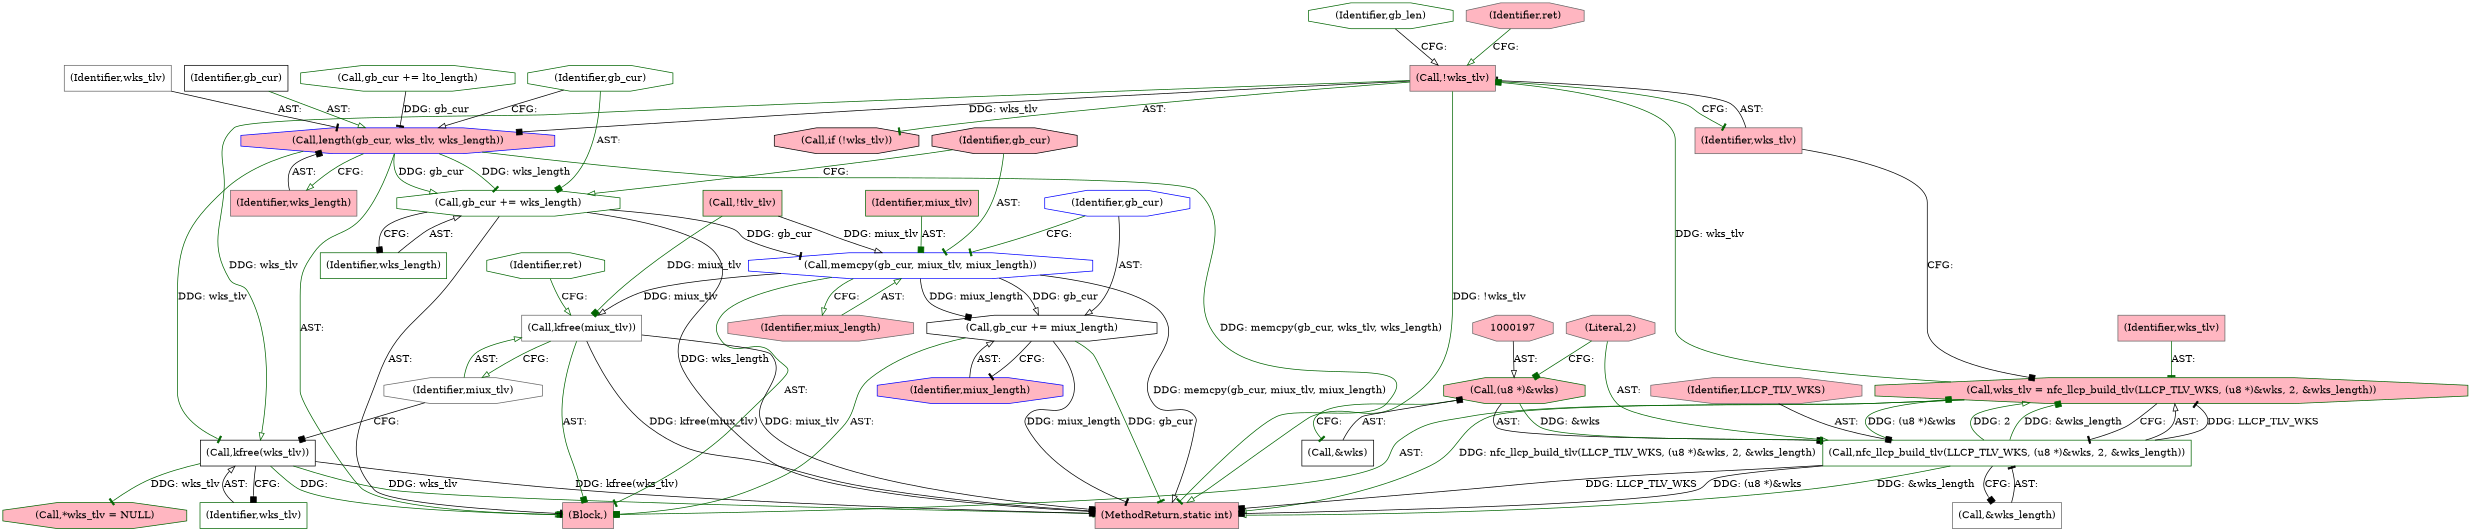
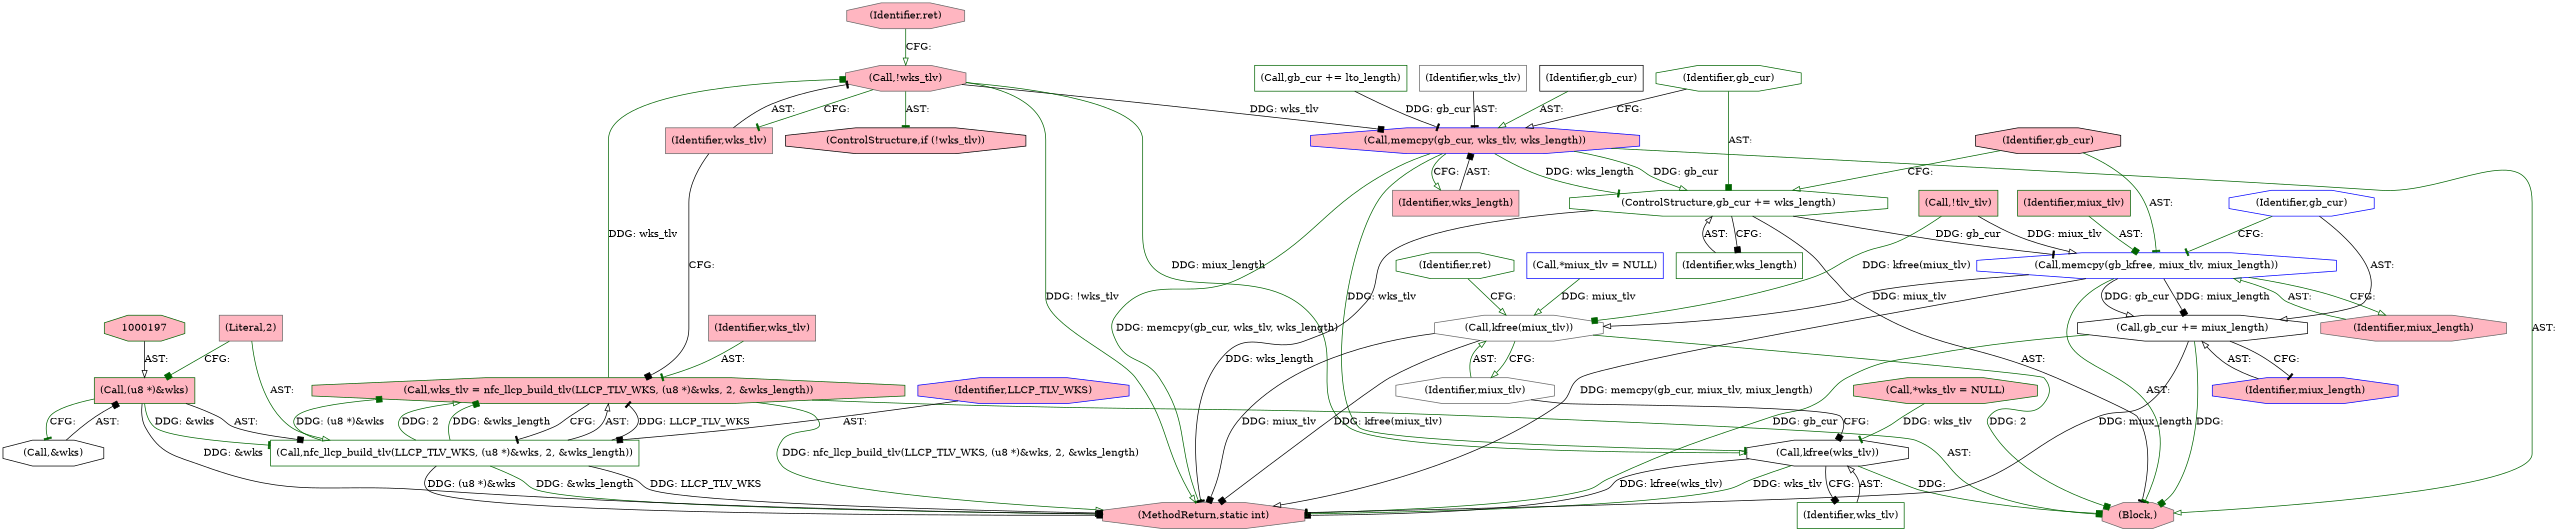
node "(Identifier,gb_len)": removed
node "(Call,gb_cur += lto_length)": shape octagon -> box
node "(Call,!wks_tlv)": shape box -> octagon
node "(Call,length(gb_cur, wks_tlv, wks_length))": label "(Call,length(gb_cur, wks_tlv, wks_length))" -> "(Call,memcpy(gb_cur, wks_tlv, wks_length))"
node "(Call,if (!wks_tlv))": label "(Call,if (!wks_tlv))" -> "(ControlStructure,if (!wks_tlv))"
node "(Call,gb_cur += wks_length)": label "(Call,gb_cur += wks_length)" -> "(ControlStructure,gb_cur += wks_length)"
edge "(Call,!wks_tlv)" -> "(Call,kfree(wks_tlv))": label "DDG: wks_tlv" -> "DDG: miux_length"
edge "(Call,!tlv_tlv)" -> "(Call,kfree(miux_tlv))": label "DDG: miux_tlv" -> "DDG: kfree(miux_tlv)"
node "(Call,memcpy(gb_cur, miux_tlv, miux_length))": label "(Call,memcpy(gb_cur, miux_tlv, miux_length))" -> "(Call,memcpy(gb_kfree, miux_tlv, miux_length))"
node "(Call,*miux_tlv = NULL)": added
node "(Call,kfree(miux_tlv))": shape box -> octagon
node "1000197": color gray40 -> darkgreen
node "(Literal,2)": shape octagon -> box
node "(Call,(u8 *)&wks)": shape octagon -> box
node "(Identifier,LLCP_TLV_WKS)": color gray40 -> blue
edge "(Call,kfree(miux_tlv))" -> "(Block,)": label "AST: " -> "DDG: 2"
edge "(Call,gb_cur += miux_length)" -> "(Block,)": label "AST: " -> "DDG: "
node "(Call,kfree(wks_tlv))": shape box -> octagon
node "(Call,&wks)": shape box -> octagon
edge "(Call,kfree(wks_tlv))" -> "(Call,*wks_tlv = NULL)": reversed
edge "(Call,(u8 *)&wks)" -> "(MethodReturn,static int)": added, label "DDG: &wks"
node "(Block,)": shape box -> octagon
node "(MethodReturn,static int)": shape box -> octagon
node "(Call,&wks_length)": removed
